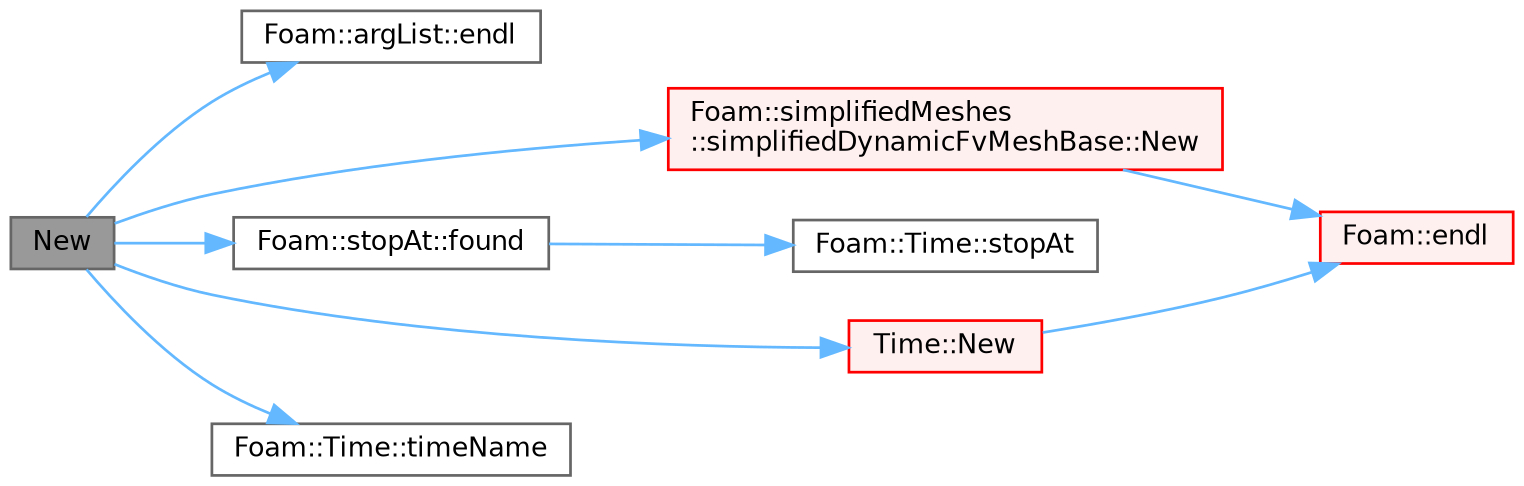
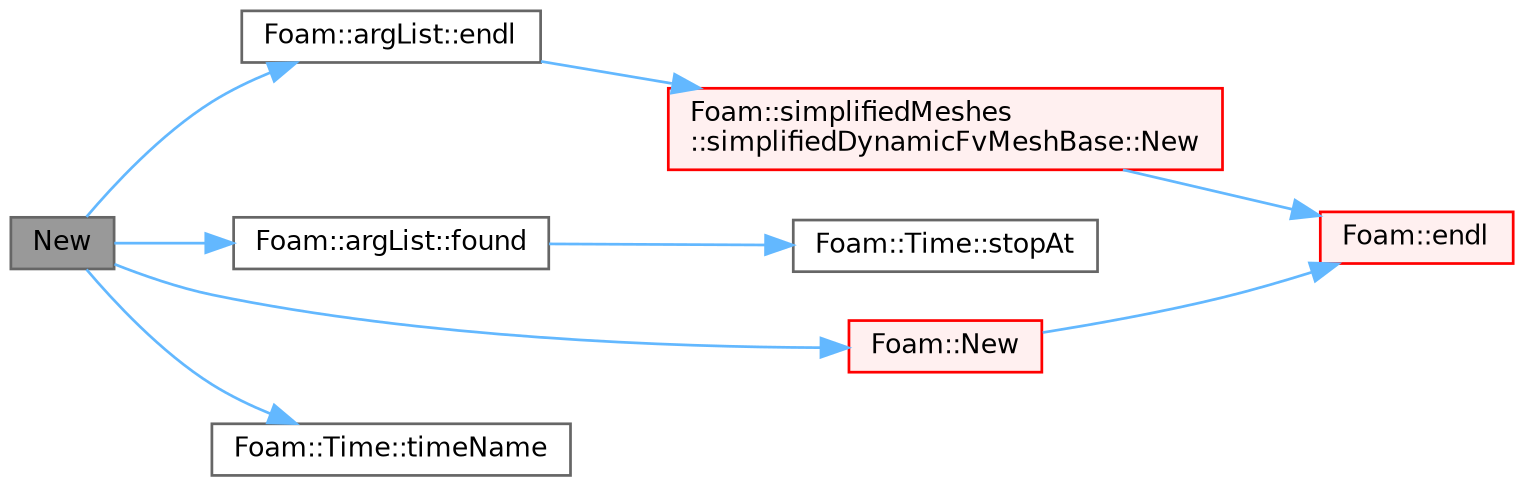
edge "New" -> "Foam::simplifiedMeshes ::simplifiedDynamicFvMeshBase::New": now "Foam::argList::endl" -> "Foam::simplifiedMeshes ::simplifiedDynamicFvMeshBase::New"
node "Foam::stopAt::found": label "Foam::stopAt::found" -> "Foam::argList::found"
node "Time::New": label "Time::New" -> "Foam::New"
